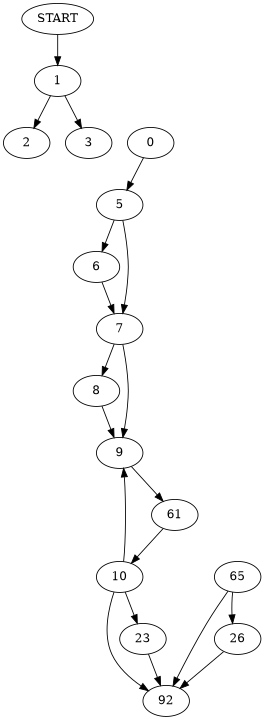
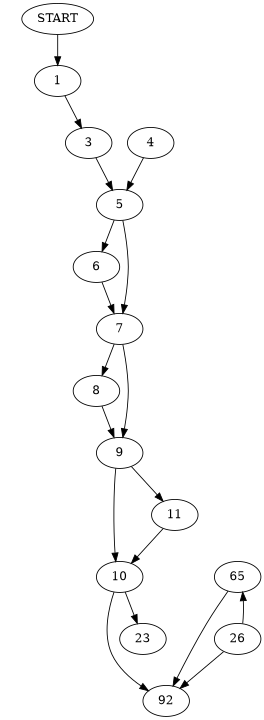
node "2": removed
node "0": label "0" -> "4"
edge "3" -> "5": added
node "61": label "61" -> "11"
edge "10" -> "9": reversed
edge "65" -> "26": reversed
edge "23" -> "92": removed
